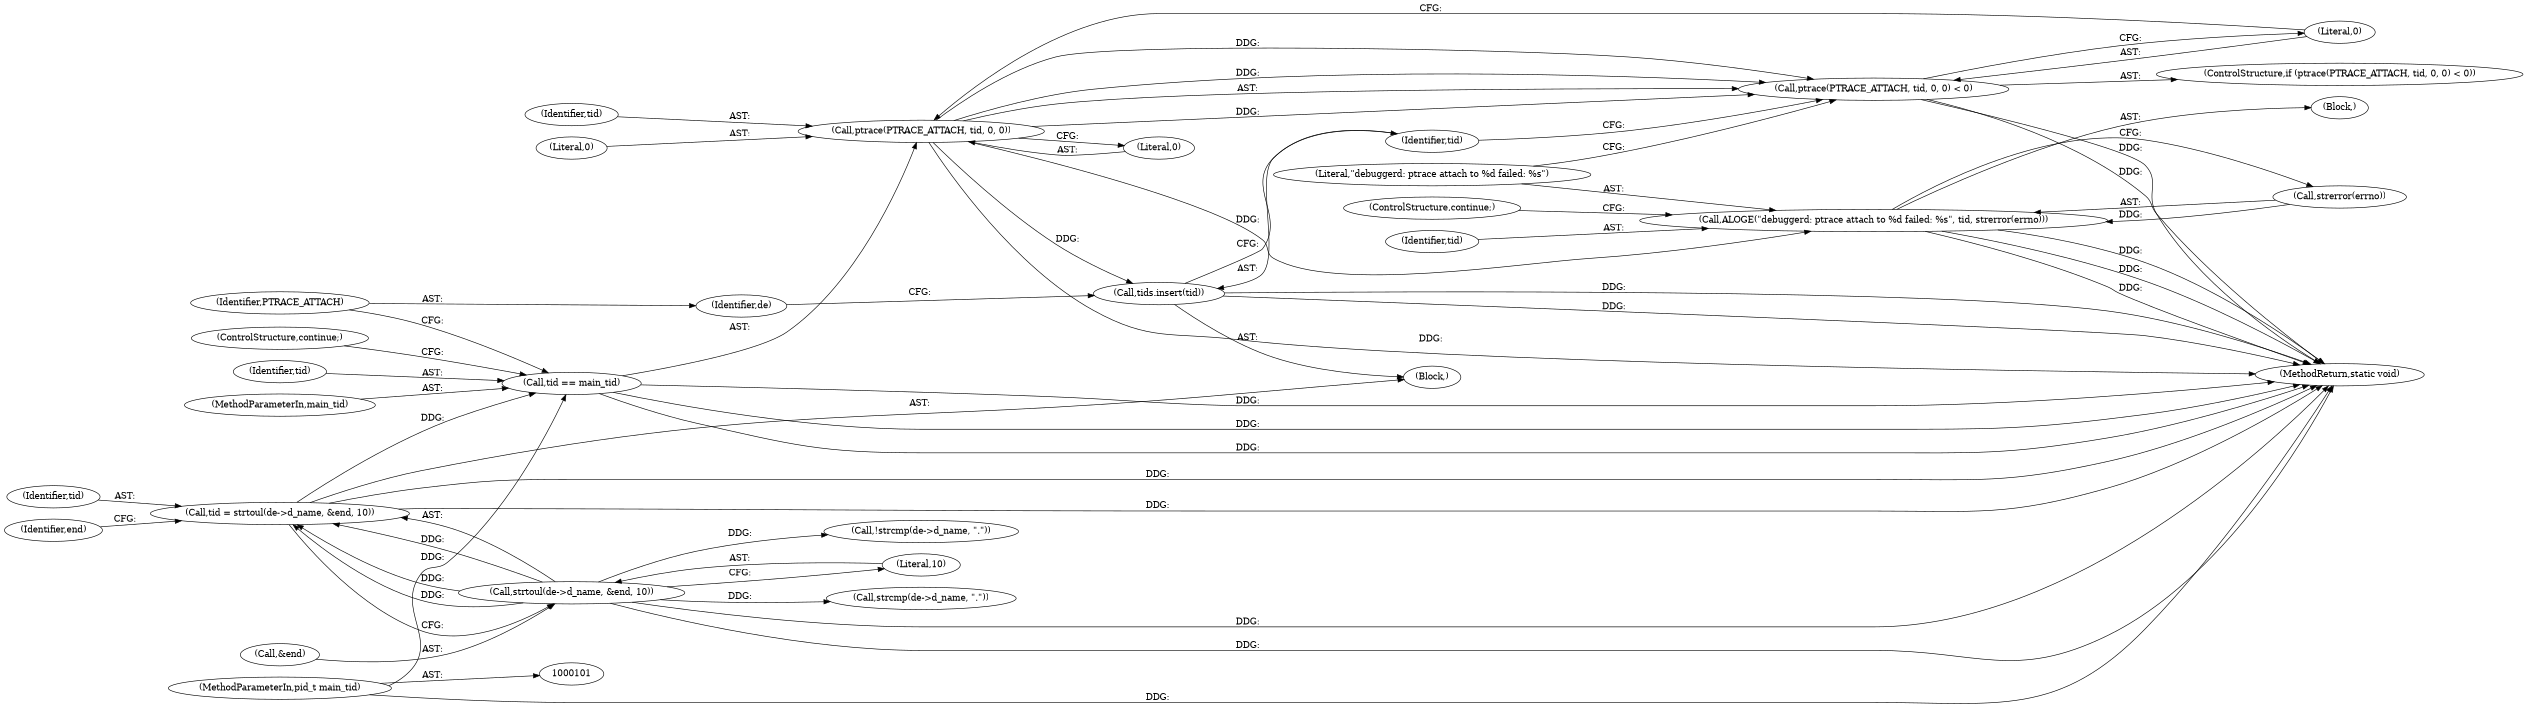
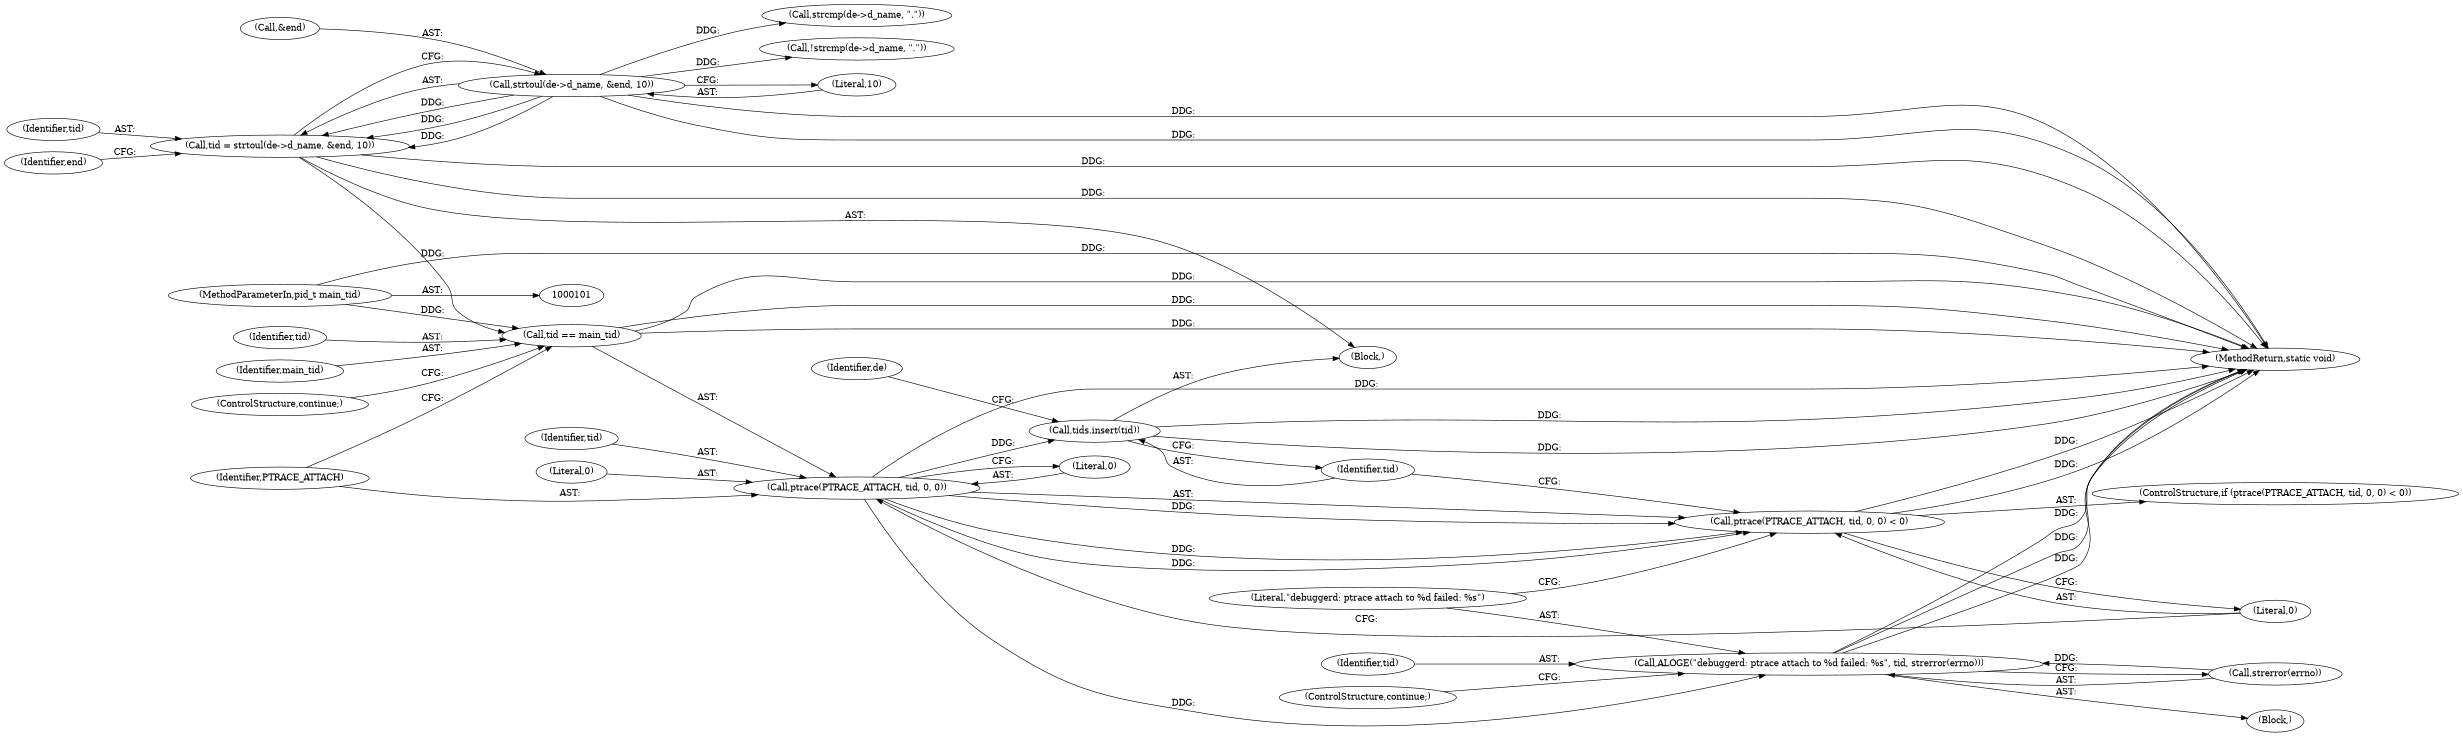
edge "(Identifier,PTRACE_ATTACH)" -> "(Identifier,de)": now "(Identifier,PTRACE_ATTACH)" -> "(Call,ptrace(PTRACE_ATTACH, tid, 0, 0))"
node "(MethodParameterIn,main_tid)": label "(MethodParameterIn,main_tid)" -> "(Identifier,main_tid)"
